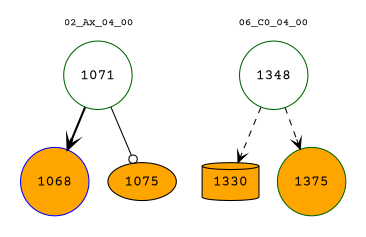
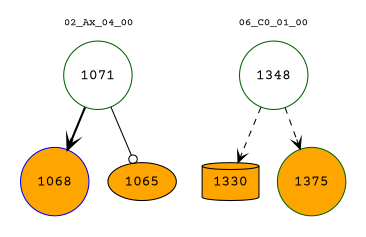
cluster "06_C0_04_00": label "06_C0_04_00" -> "06_C0_01_00"
node "1075": label "1075" -> "1065"
